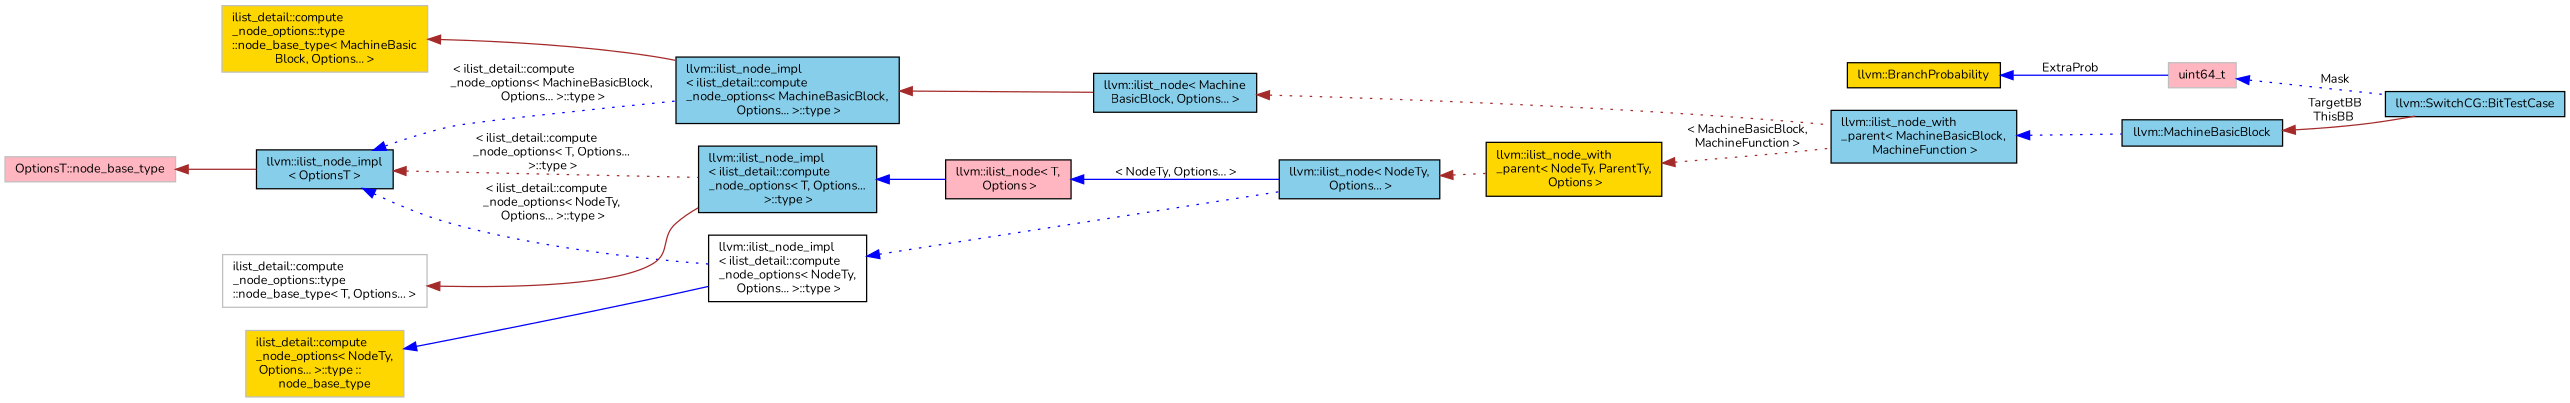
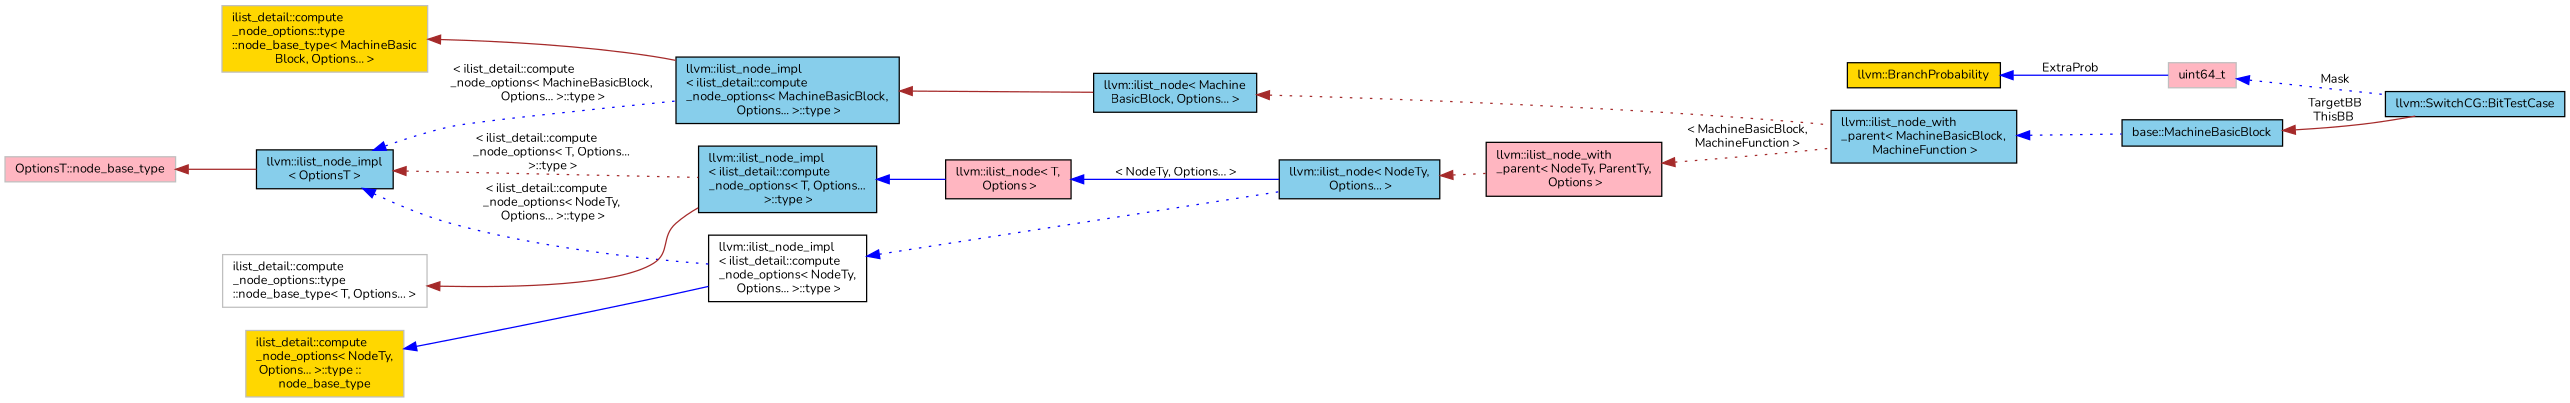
node "llvm::MachineBasicBlock": label "llvm::MachineBasicBlock" -> "base::MachineBasicBlock"
node "llvm::ilist_node_with _parent< NodeTy, ParentTy, Options >": fillcolor gold -> lightpink
